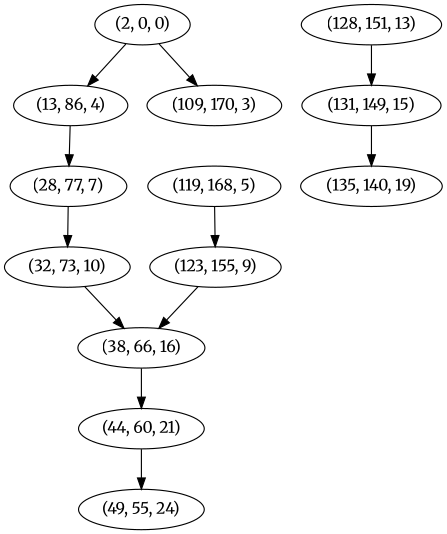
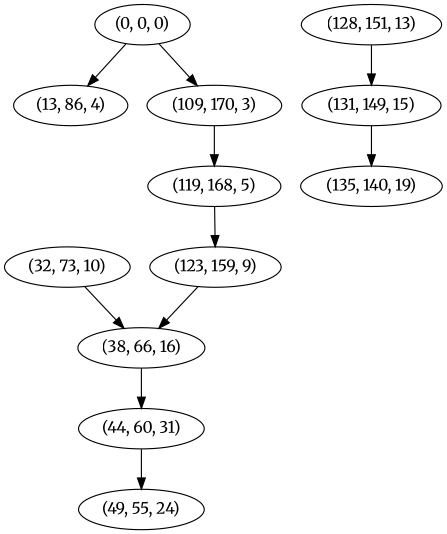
node "(2, 0, 0)": label "(2, 0, 0)" -> "(0, 0, 0)"
edge "(109, 170, 3)" -> "(119, 168, 5)": added
node "(28, 77, 7)": removed
node "(123, 155, 9)": label "(123, 155, 9)" -> "(123, 159, 9)"
node "(44, 60, 21)": label "(44, 60, 21)" -> "(44, 60, 31)"
